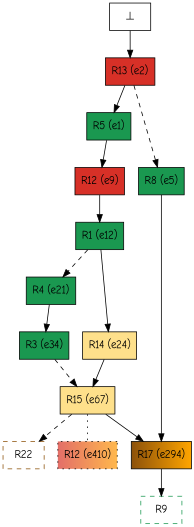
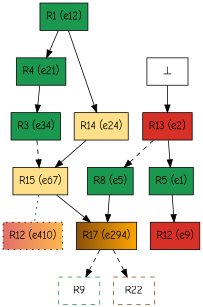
edge "R12 (e9)" -> "R1 (e12)": removed
edge "R1 (e12)" -> "R4 (e21)": style dashed -> solid
edge "R15 (e67)" -> "R22": now "R17 (e294)" -> "R22"
edge "R17 (e294)" -> "R9": style solid -> dashed
